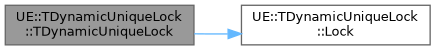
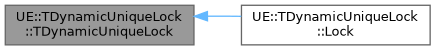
edge "UE::TDynamicUniqueLock ::TDynamicUniqueLock" -> "UE::TDynamicUniqueLock ::Lock": reversed
